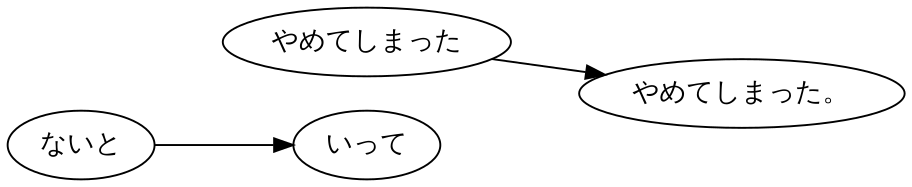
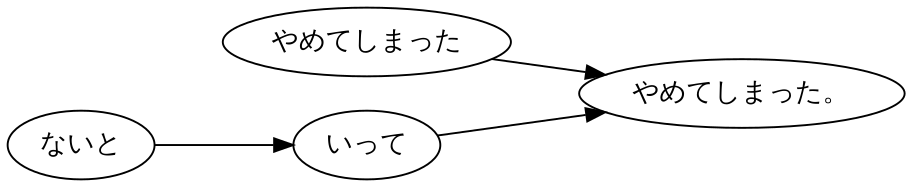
edge "いって" -> "やめてしまった。": added
